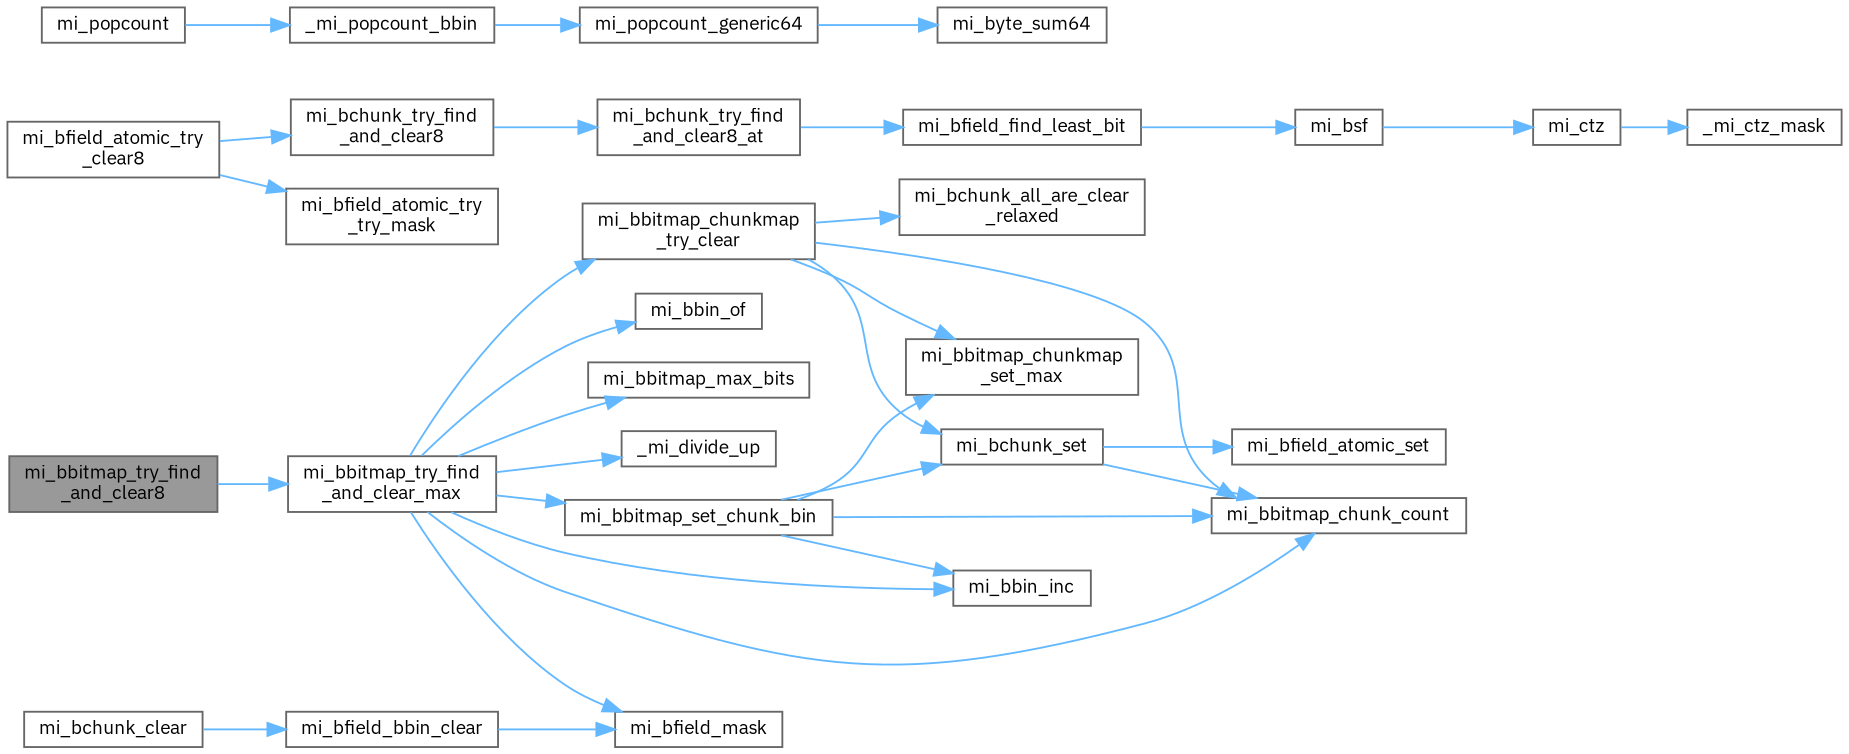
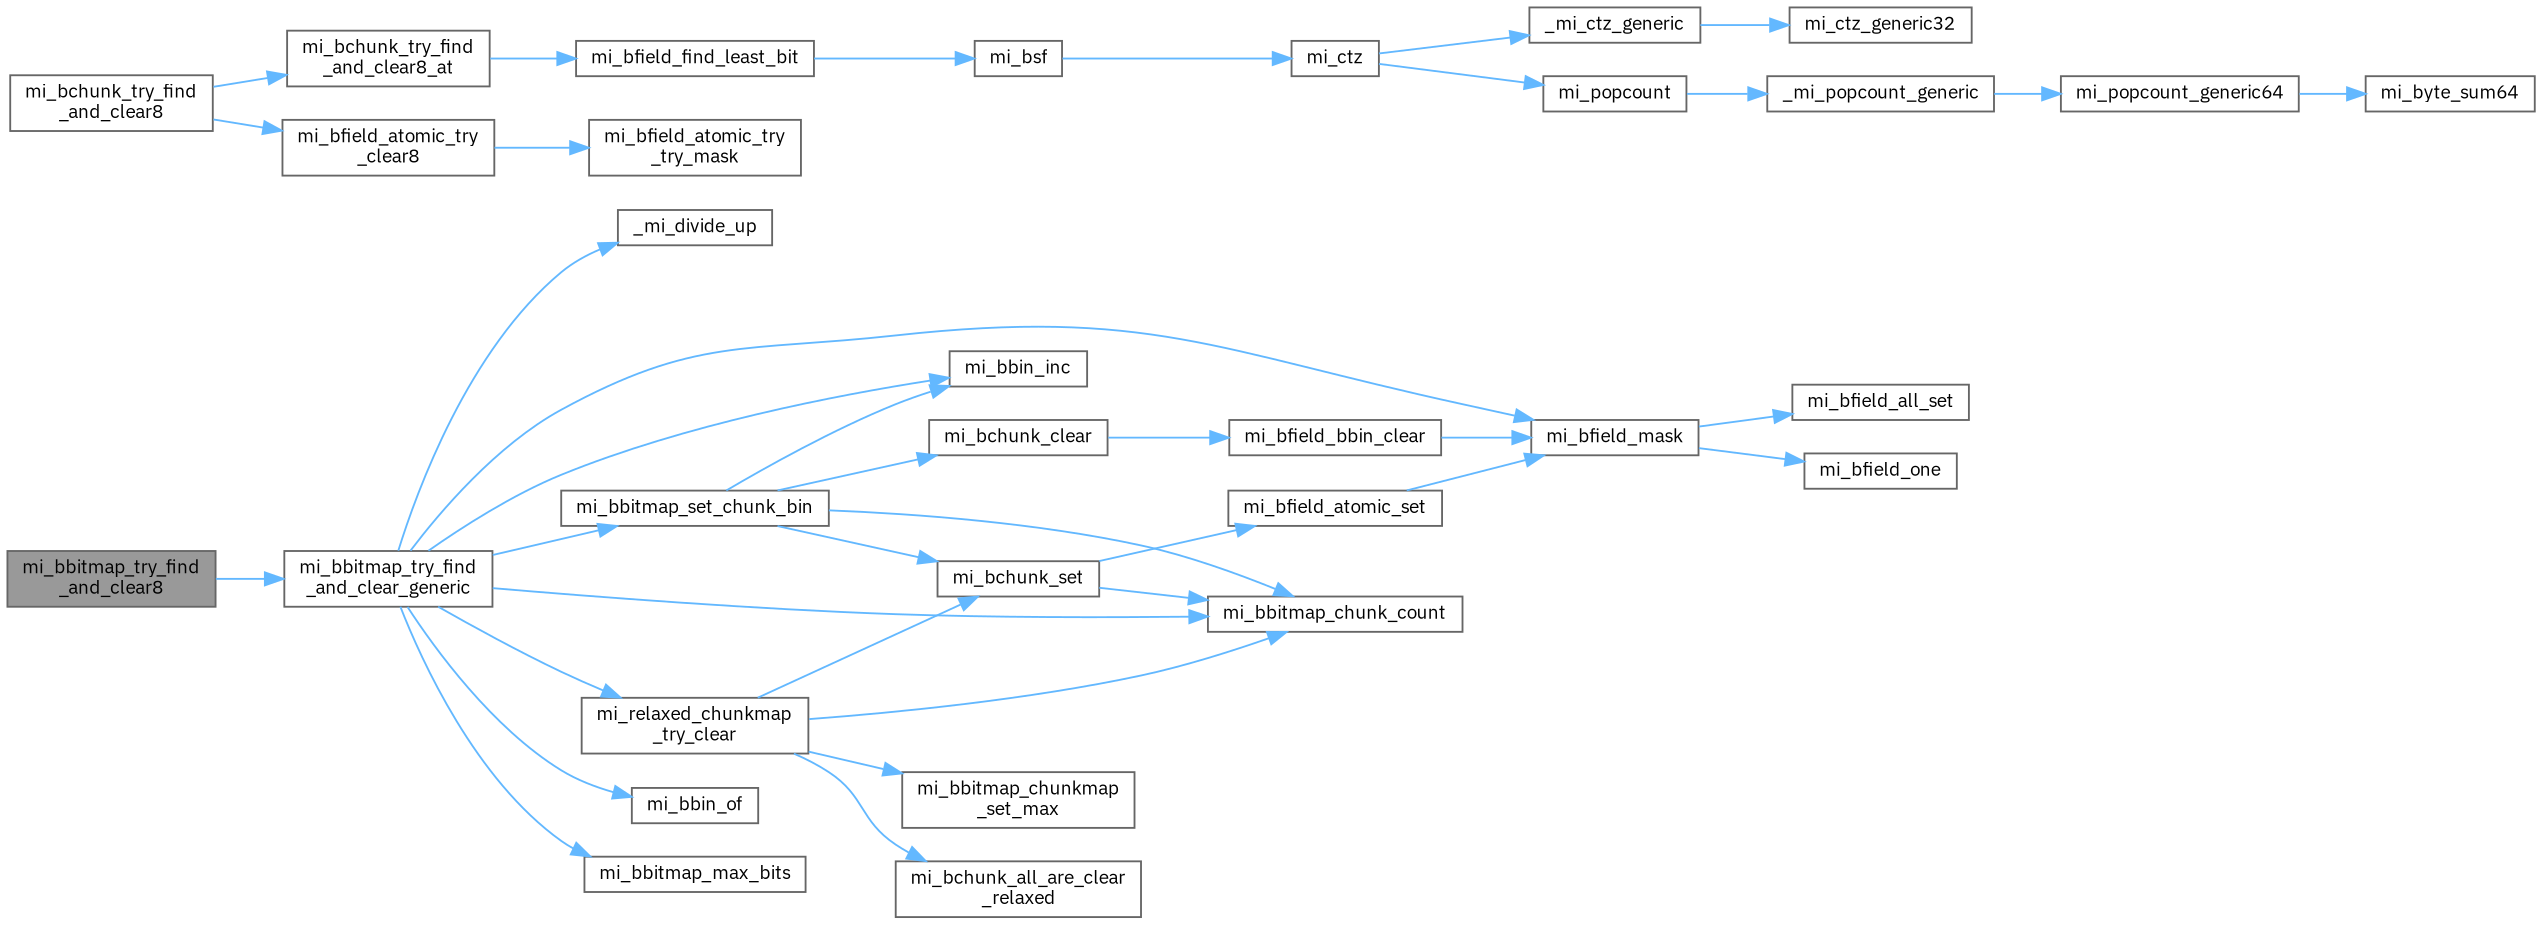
node "_mi_popcount_bbin": label "_mi_popcount_bbin" -> "_mi_popcount_generic"
node "mi_ctz_generic32": added
edge "mi_ctz" -> "mi_popcount": added
node "_mi_ctz_mask": label "_mi_ctz_mask" -> "_mi_ctz_generic"
edge "mi_bfield_atomic_try _clear8" -> "mi_bchunk_try_find _and_clear8": reversed
node "mi_bbitmap_chunkmap _try_clear": label "mi_bbitmap_chunkmap _try_clear" -> "mi_relaxed_chunkmap _try_clear"
node "mi_bfield_all_set": added
edge "mi_bbitmap_set_chunk_bin" -> "mi_bbitmap_chunkmap _set_max": now "mi_bbitmap_set_chunk_bin" -> "mi_bchunk_clear"
node "mi_bfield_one": added
edge "mi_bfield_atomic_set" -> "mi_bfield_mask": added
node "mi_bbitmap_try_find _and_clear_max": label "mi_bbitmap_try_find _and_clear_max" -> "mi_bbitmap_try_find _and_clear_generic"
